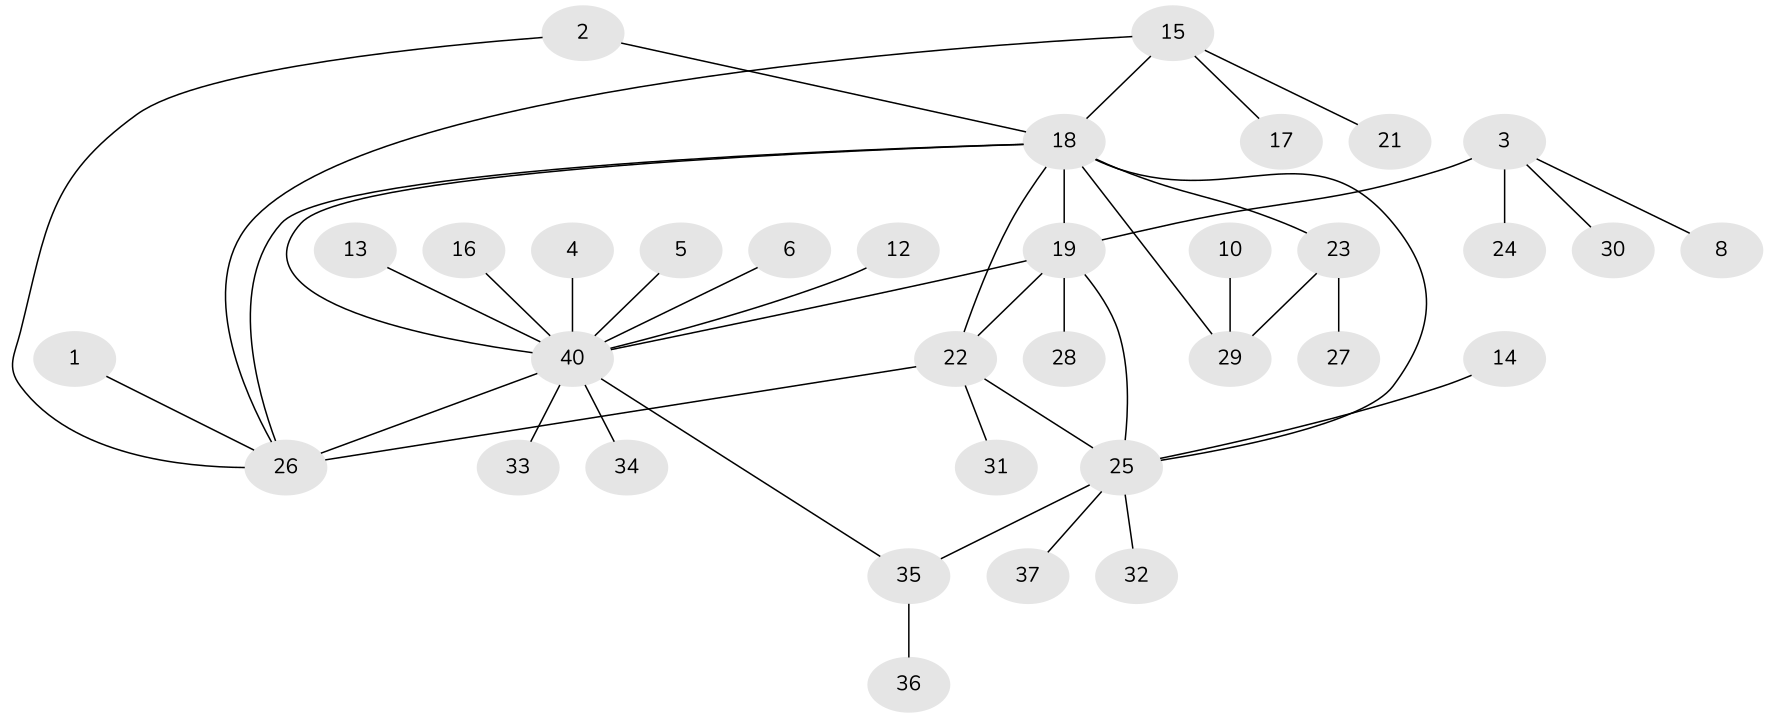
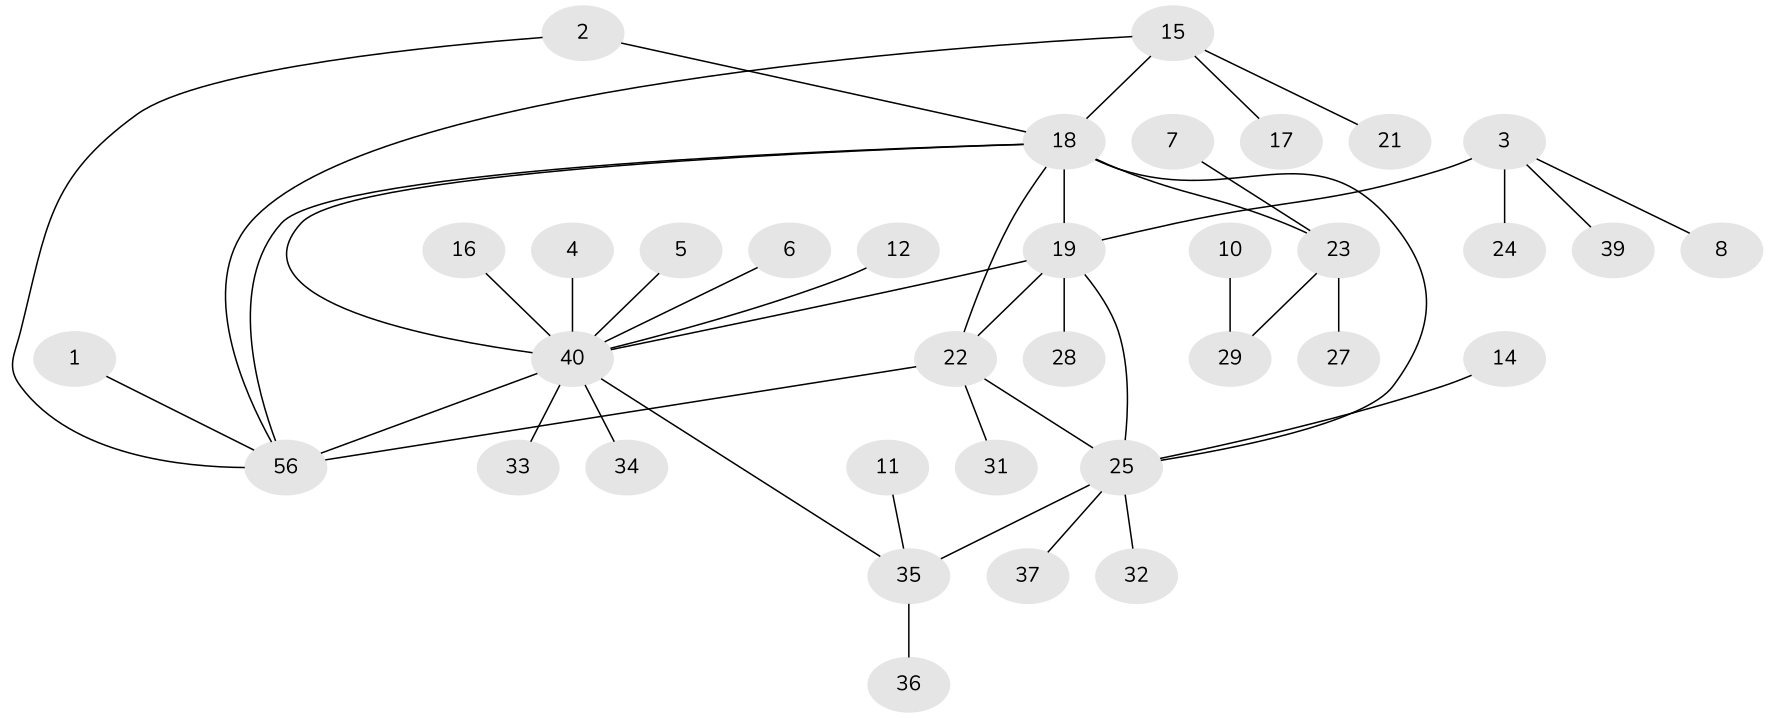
node "7": added
node "13": removed
edge "18" -- "29": removed
node "30": label "30" -> "39"
node "26": label "26" -> "56"
node "11": added
